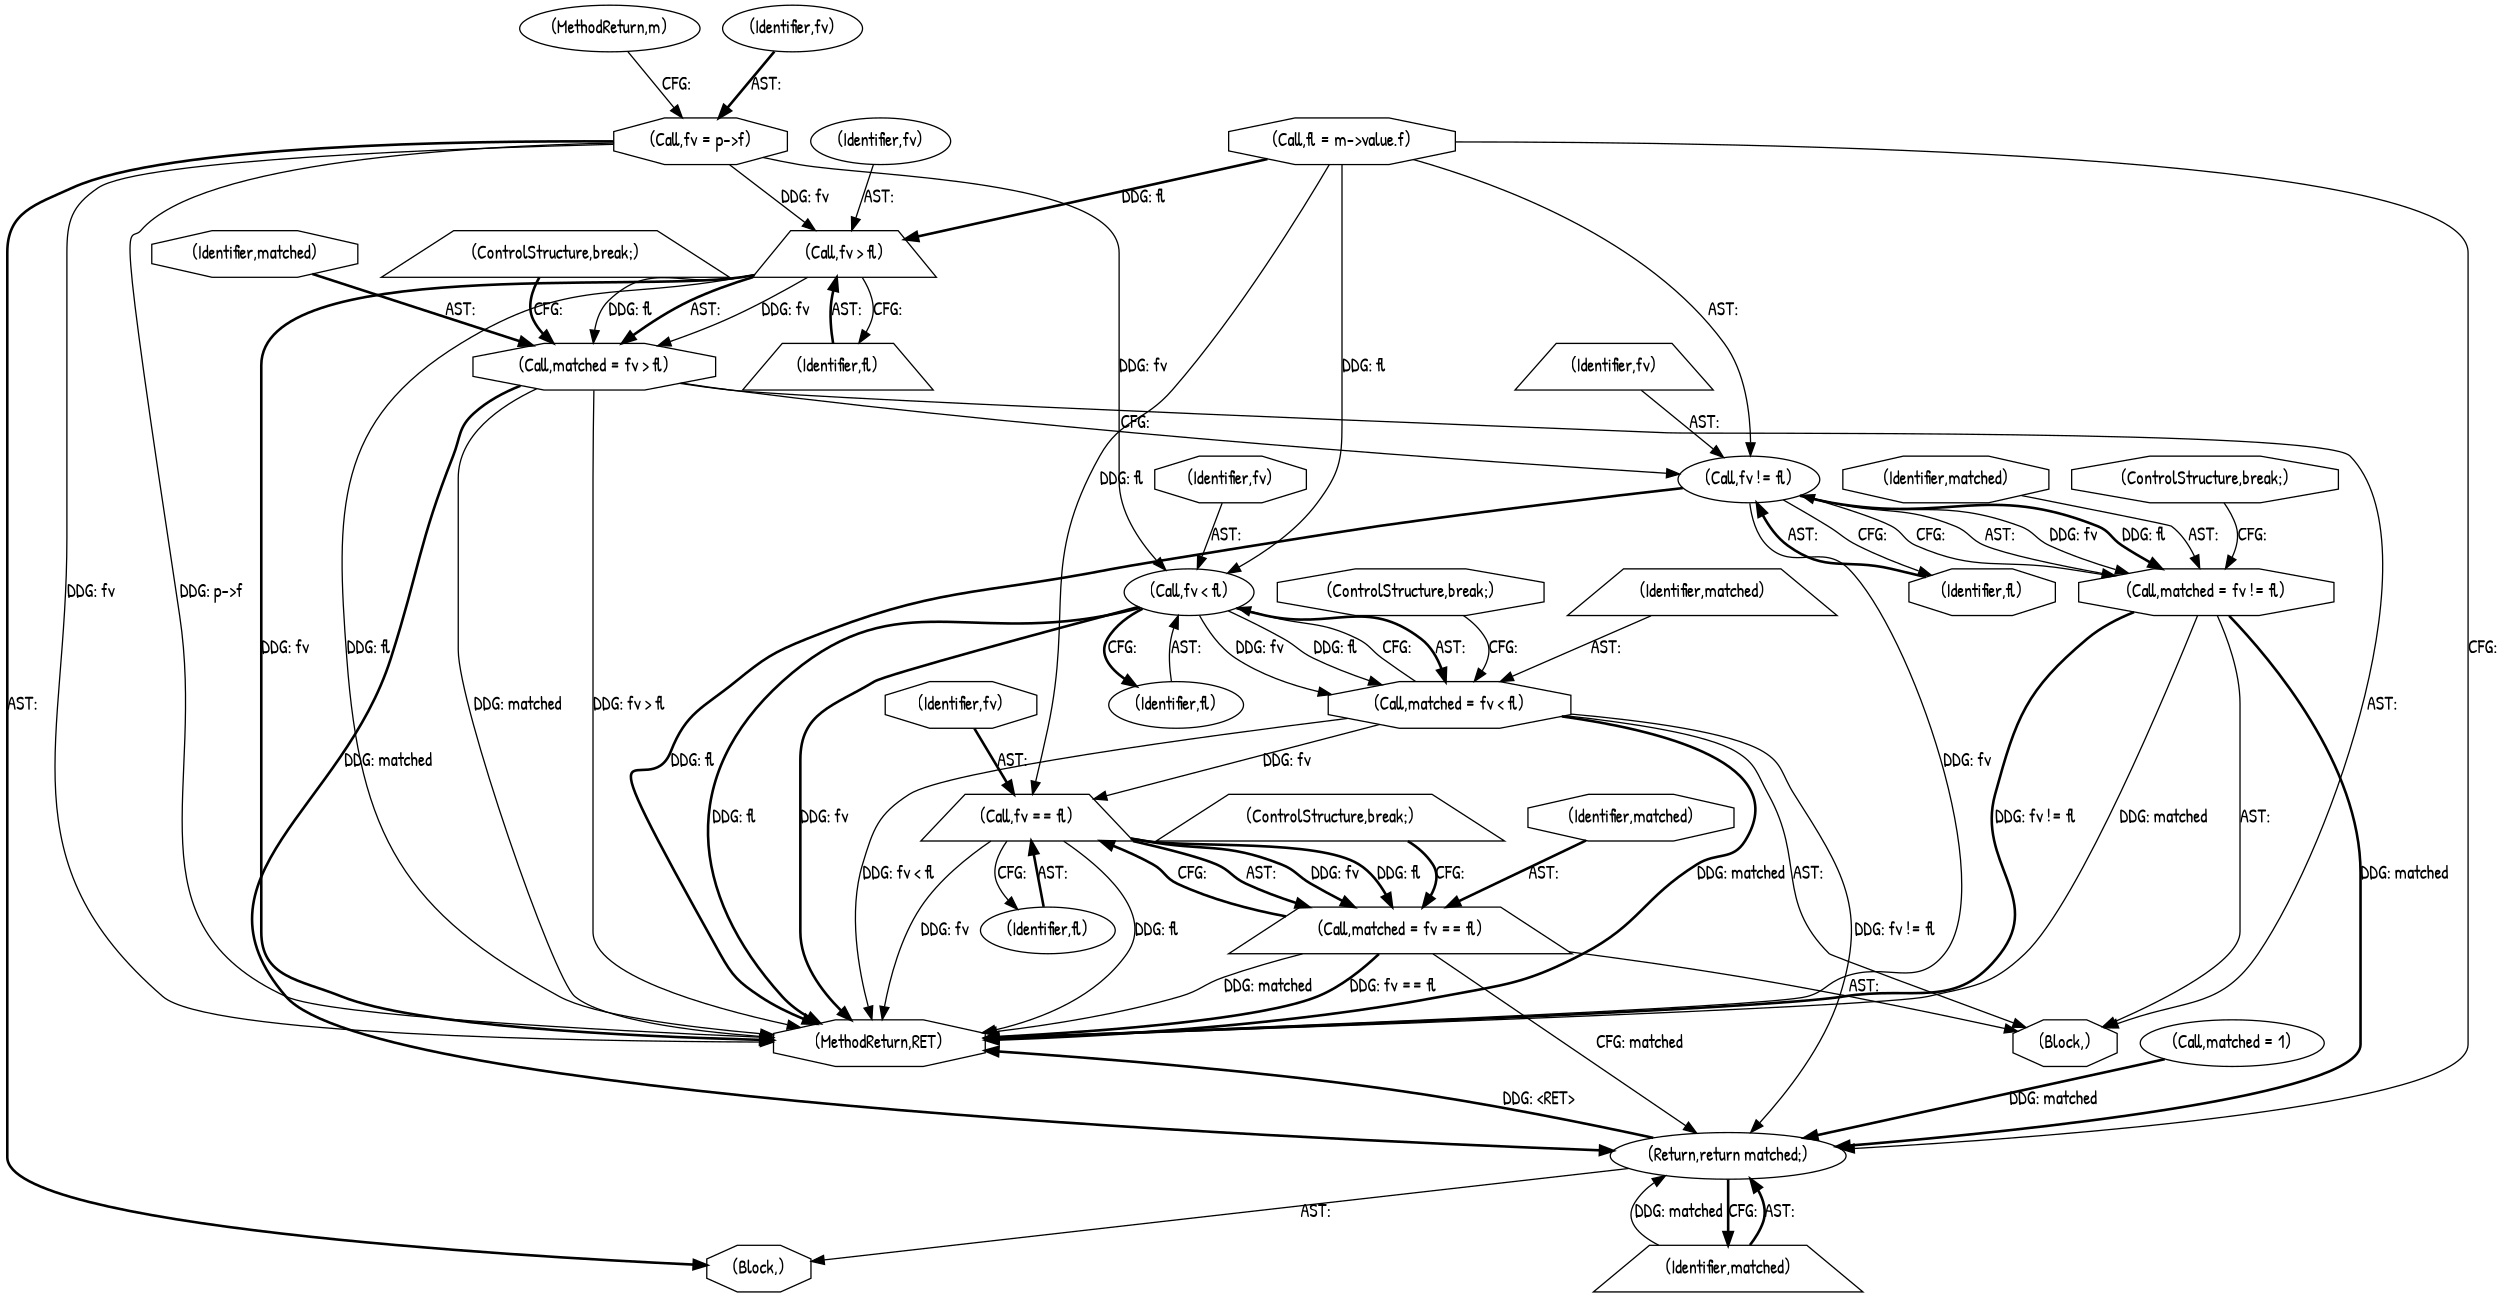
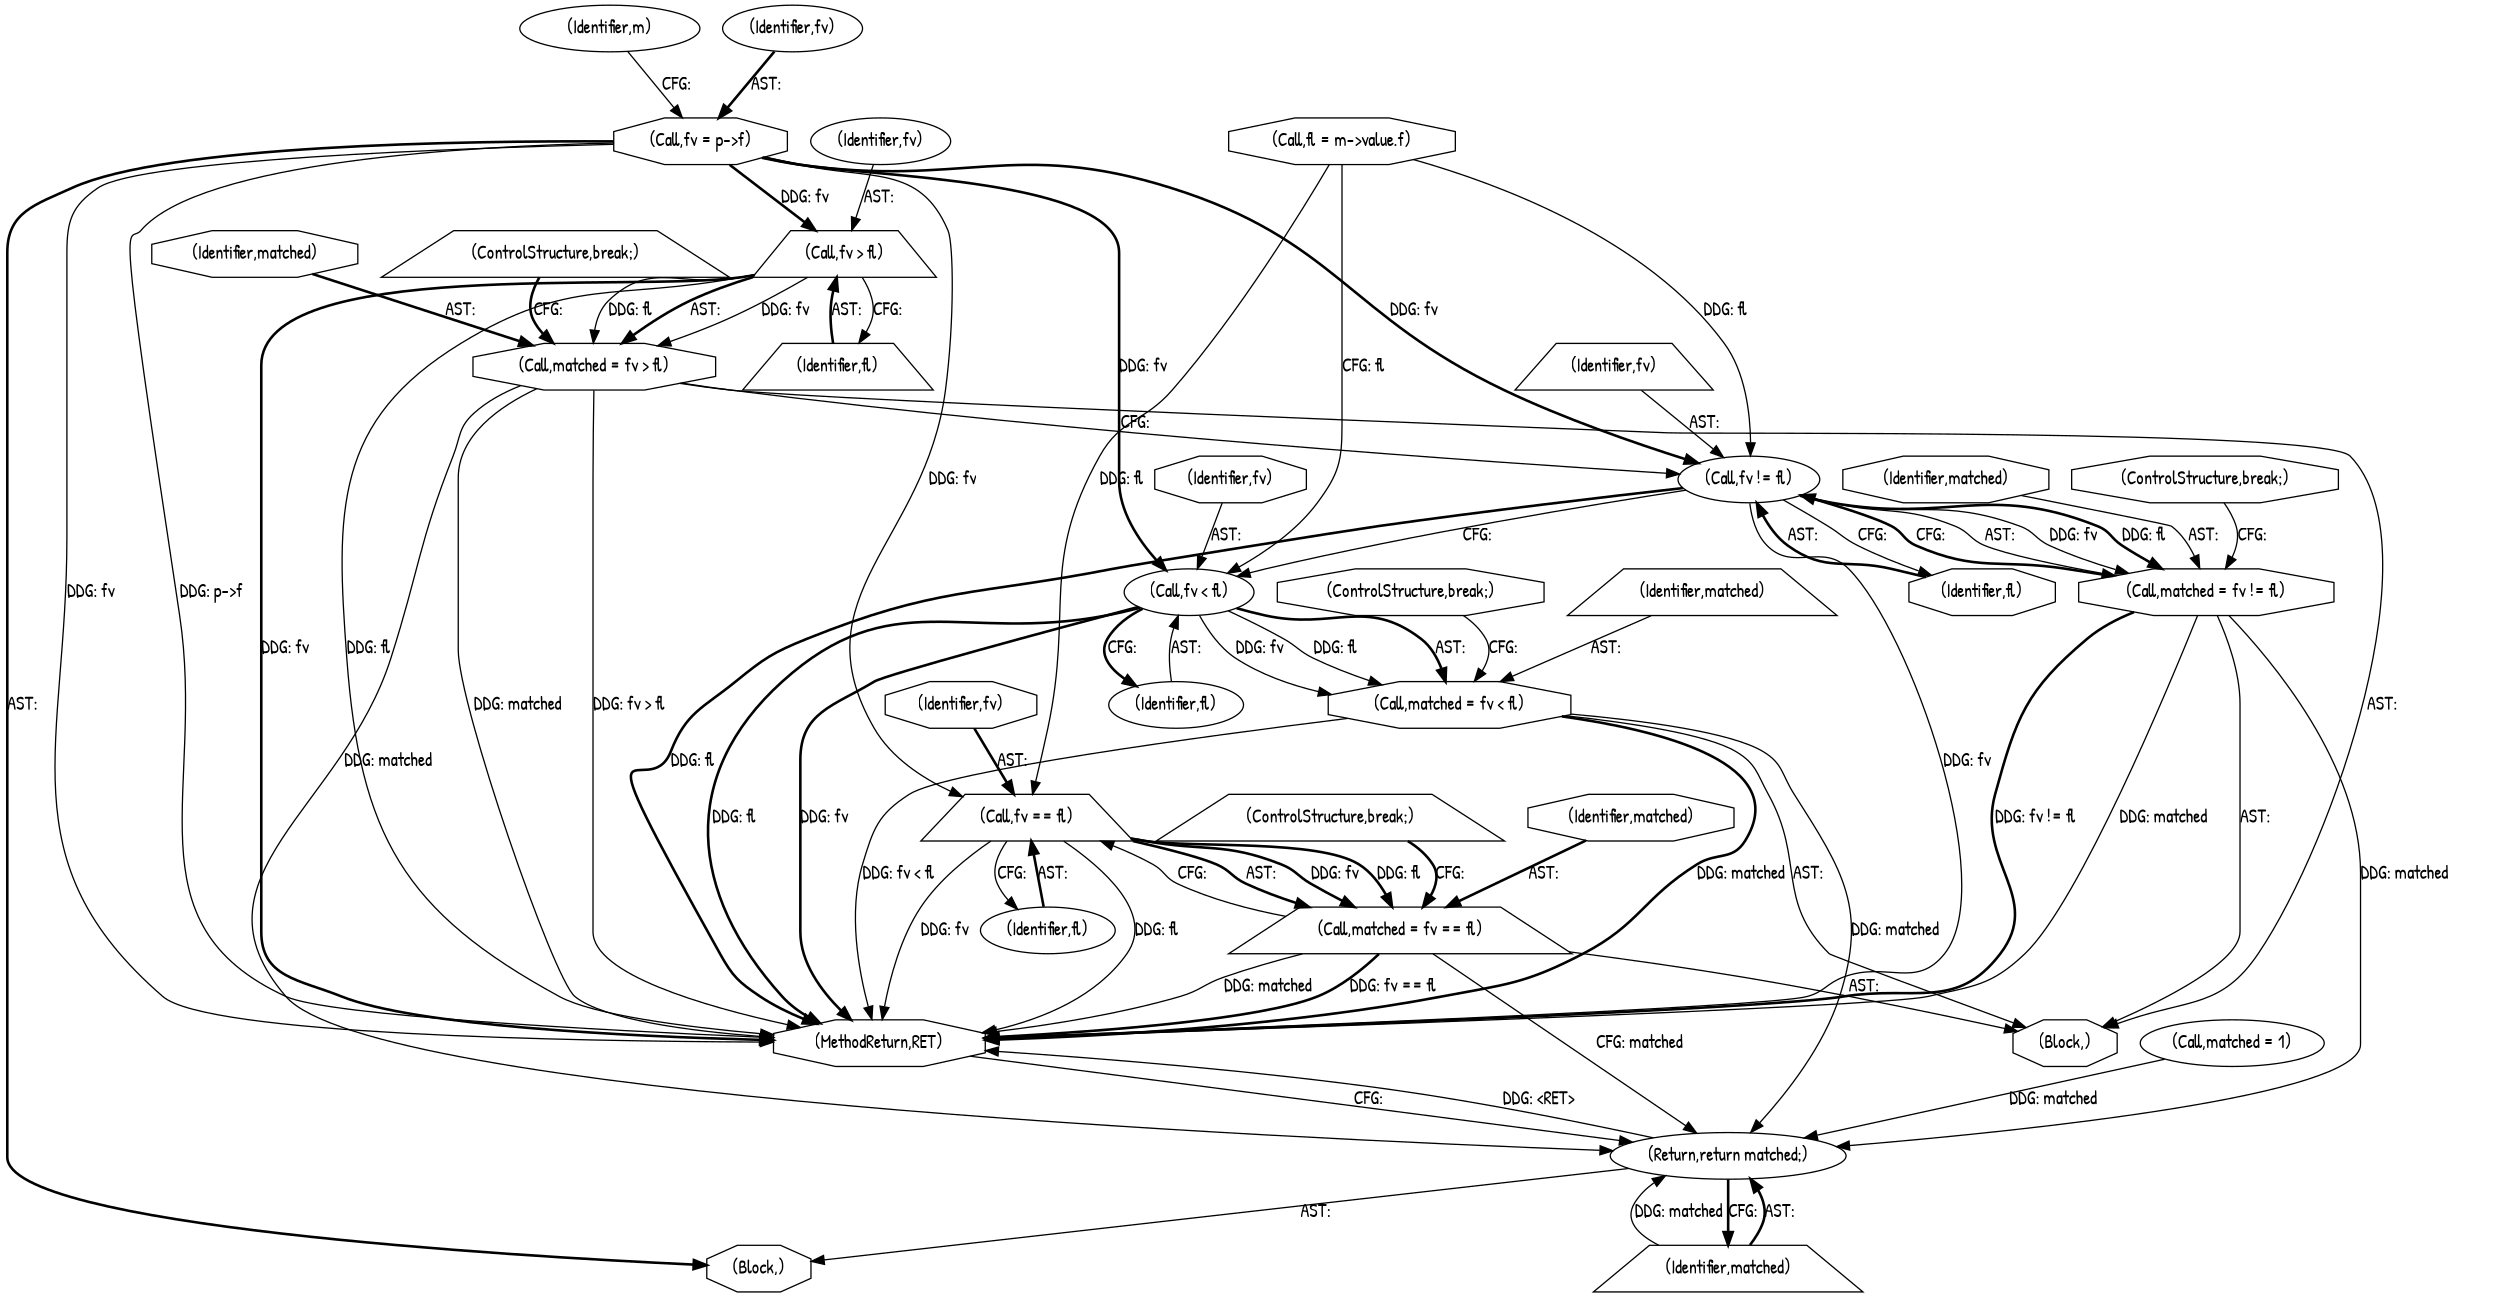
node "(MethodReturn,m)": label "(MethodReturn,m)" -> "(Identifier,m)"
edge "(Call,fv = p->f)" -> "(Call,fv > fl)": style solid -> bold
edge "(Call,fl = m->value.f)" -> "(Call,fv > fl)": removed, label "DDG: fl"
edge "(Call,fv = p->f)" -> "(Call,fv != fl)": added, label "DDG: fv"
edge "(Call,fv = p->f)" -> "(Call,fv < fl)": style solid -> bold
edge "(Call,fl = m->value.f)" -> "(Call,fv != fl)": label "AST: " -> "DDG: fl"
edge "(Call,fl = m->value.f)" -> "(Call,fv < fl)": label "DDG: fl" -> "CFG: fl"
edge "(Call,fl = m->value.f)" -> "(Return,return matched;)": now "(MethodReturn,RET)" -> "(Return,return matched;)"
edge "(Call,matched = fv != fl)" -> "(Call,fv != fl)": style solid -> bold
edge "(Call,matched = fv < fl)" -> "(Call,fv < fl)": now "(Call,fv != fl)" -> "(Call,fv < fl)"
edge "(Call,matched = fv < fl)" -> "(Call,fv == fl)": now "(Call,fv = p->f)" -> "(Call,fv == fl)"
edge "(Call,matched = fv == fl)" -> "(Call,fv == fl)": style bold -> solid
edge "(Call,matched = fv < fl)" -> "(Return,return matched;)": label "DDG: fv != fl" -> "DDG: matched"
edge "(Call,matched = fv != fl)" -> "(Return,return matched;)": style bold -> solid
edge "(Call,matched = fv > fl)" -> "(Return,return matched;)": style bold -> solid
edge "(Return,return matched;)" -> "(MethodReturn,RET)": style bold -> solid
edge "(Call,matched = 1)" -> "(Return,return matched;)": style bold -> solid
